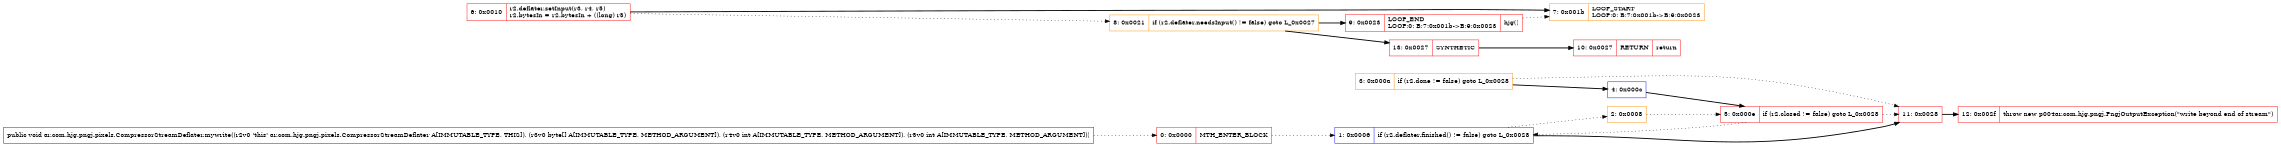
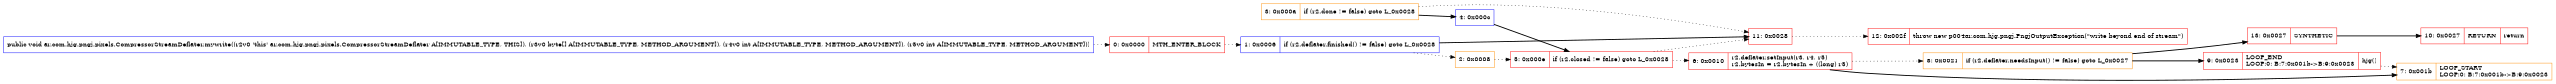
edge "11: 0x0028" -> "12: 0x002f": style bold -> dotted
edge "5: 0x000e" -> "1: 0x0006": now "5: 0x000e" -> "6: 0x0010"
